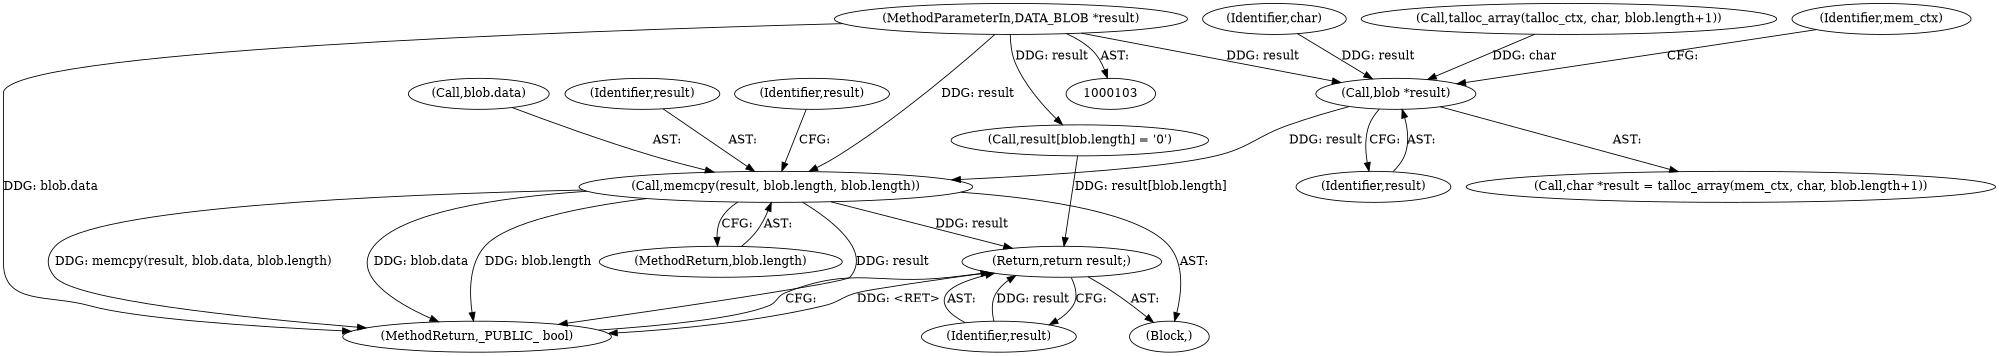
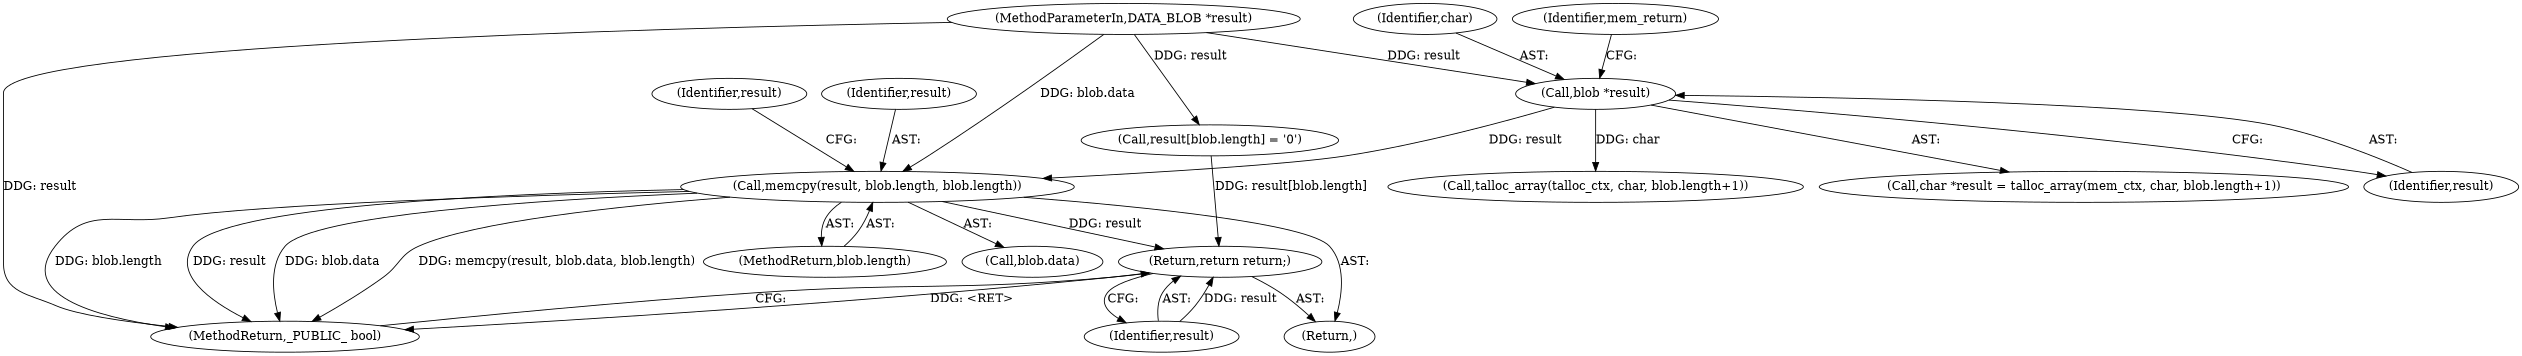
node "(Identifier,mem_ctx)": label "(Identifier,mem_ctx)" -> "(Identifier,mem_return)"
edge "(Call,talloc_array(talloc_ctx, char, blob.length+1))" -> "(Call,blob *result)": reversed
edge "(Identifier,char)" -> "(Call,blob *result)": label "DDG: result" -> "AST: "
edge "(MethodParameterIn,DATA_BLOB *result)" -> "(Call,memcpy(result, blob.length, blob.length))": label "DDG: result" -> "DDG: blob.data"
node "1000103": removed
edge "(Call,blob.data)" -> "(Call,memcpy(result, blob.length, blob.length))": reversed
edge "(MethodParameterIn,DATA_BLOB *result)" -> "(MethodReturn,_PUBLIC_ bool)": label "DDG: blob.data" -> "DDG: result"
edge "(Call,memcpy(result, blob.length, blob.length))" -> "(MethodReturn,blob.length)": label "CFG: " -> "AST: "
node "(Return,return result;)": label "(Return,return result;)" -> "(Return,return return;)"
node "(Block,)": label "(Block,)" -> "(Return,)"
